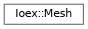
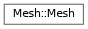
node "Ioex::Mesh": label "Ioex::Mesh" -> "Mesh::Mesh"
